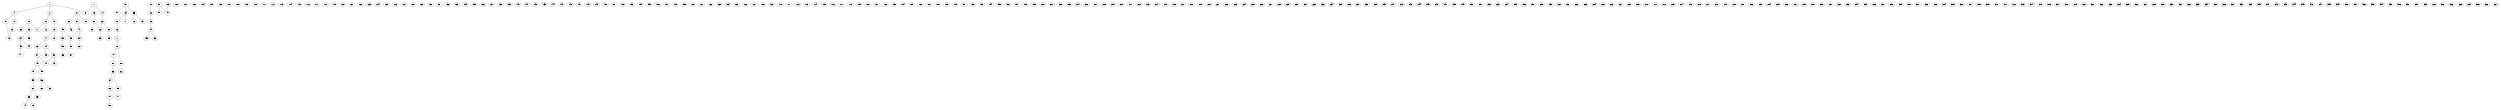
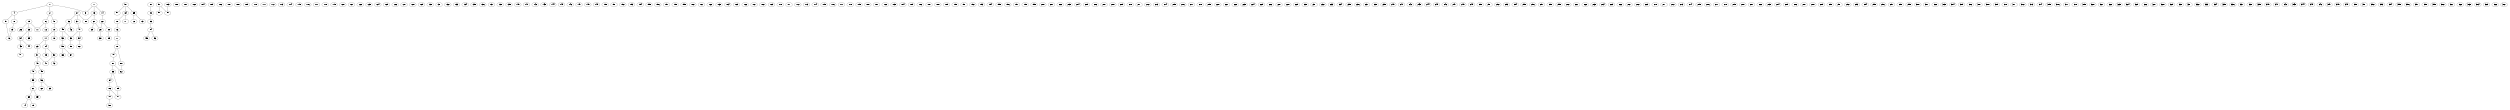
node "205": added
